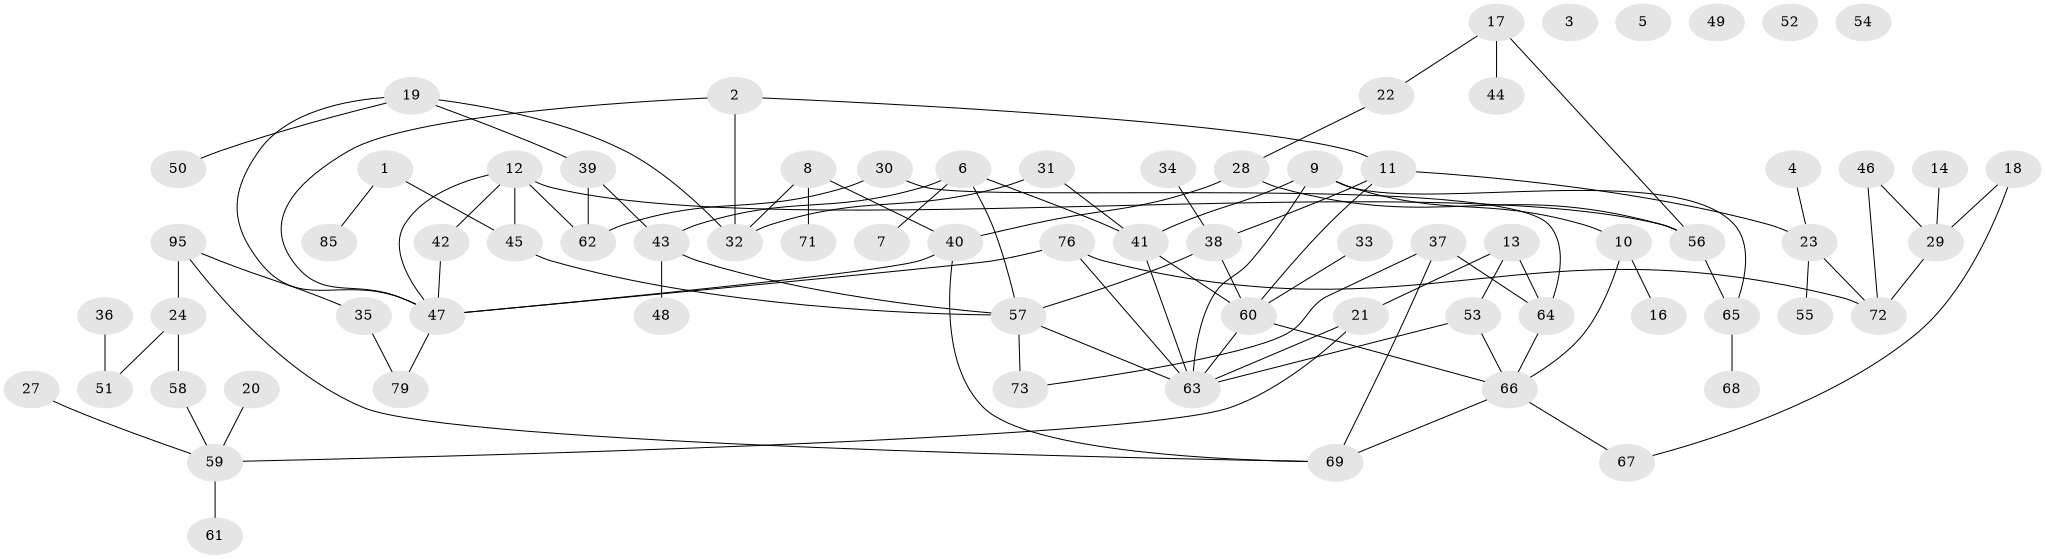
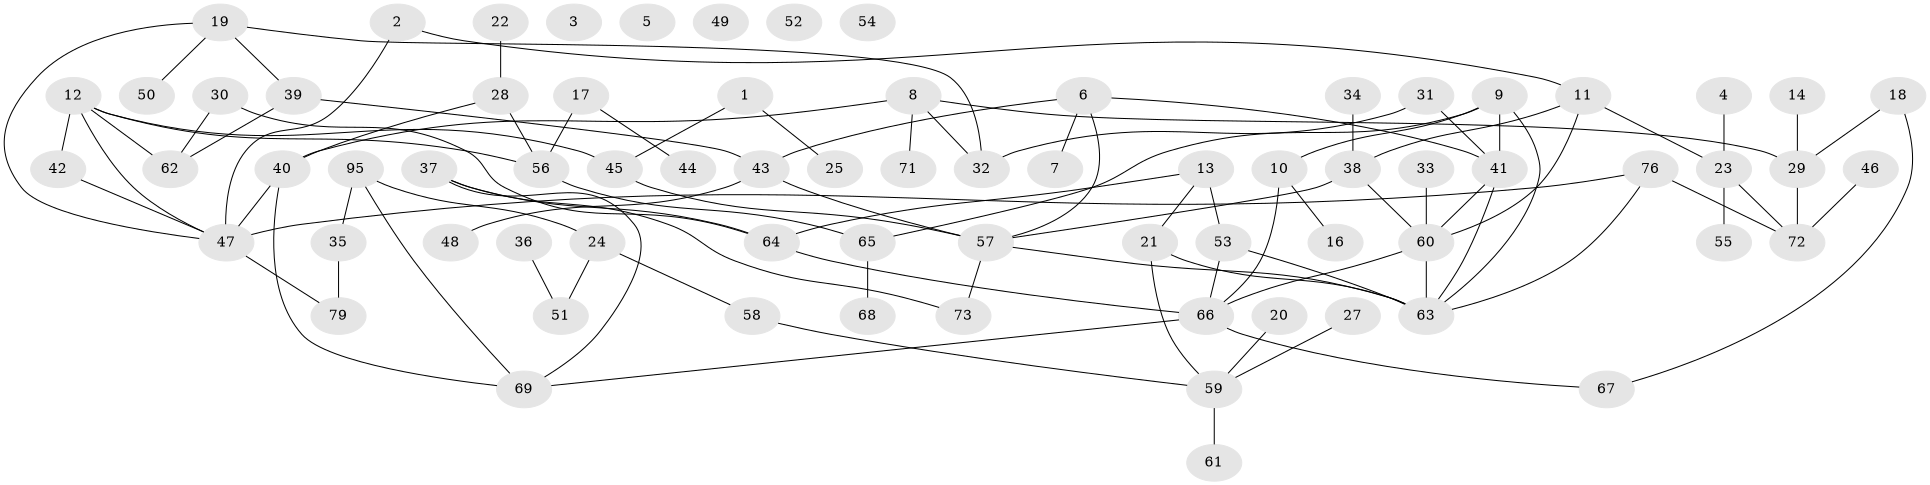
edge "17" -- "22": removed
edge "2" -- "32": removed
edge "46" -- "29": now "8" -- "29"
node "85": label "85" -> "25"
